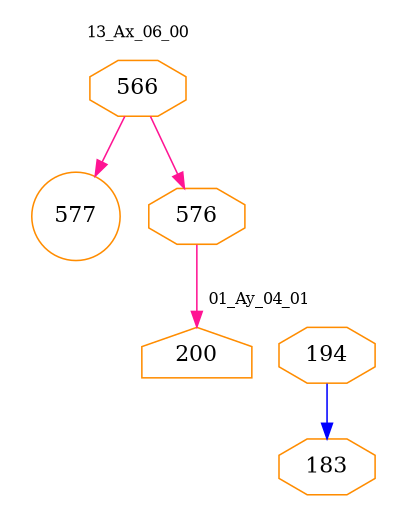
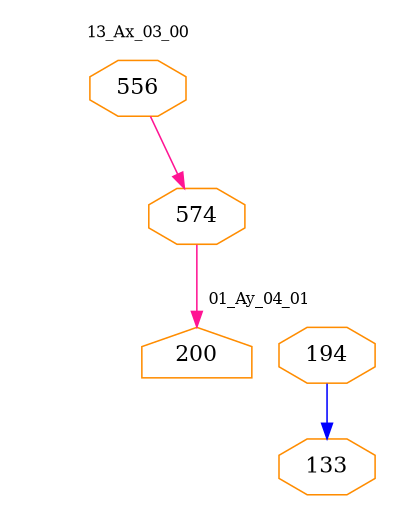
cluster "13_Ax_06_00": label "13_Ax_06_00" -> "13_Ax_03_00"
node "566": label "566" -> "556"
node "577": removed
node "576": label "576" -> "574"
node "183": label "183" -> "133"
